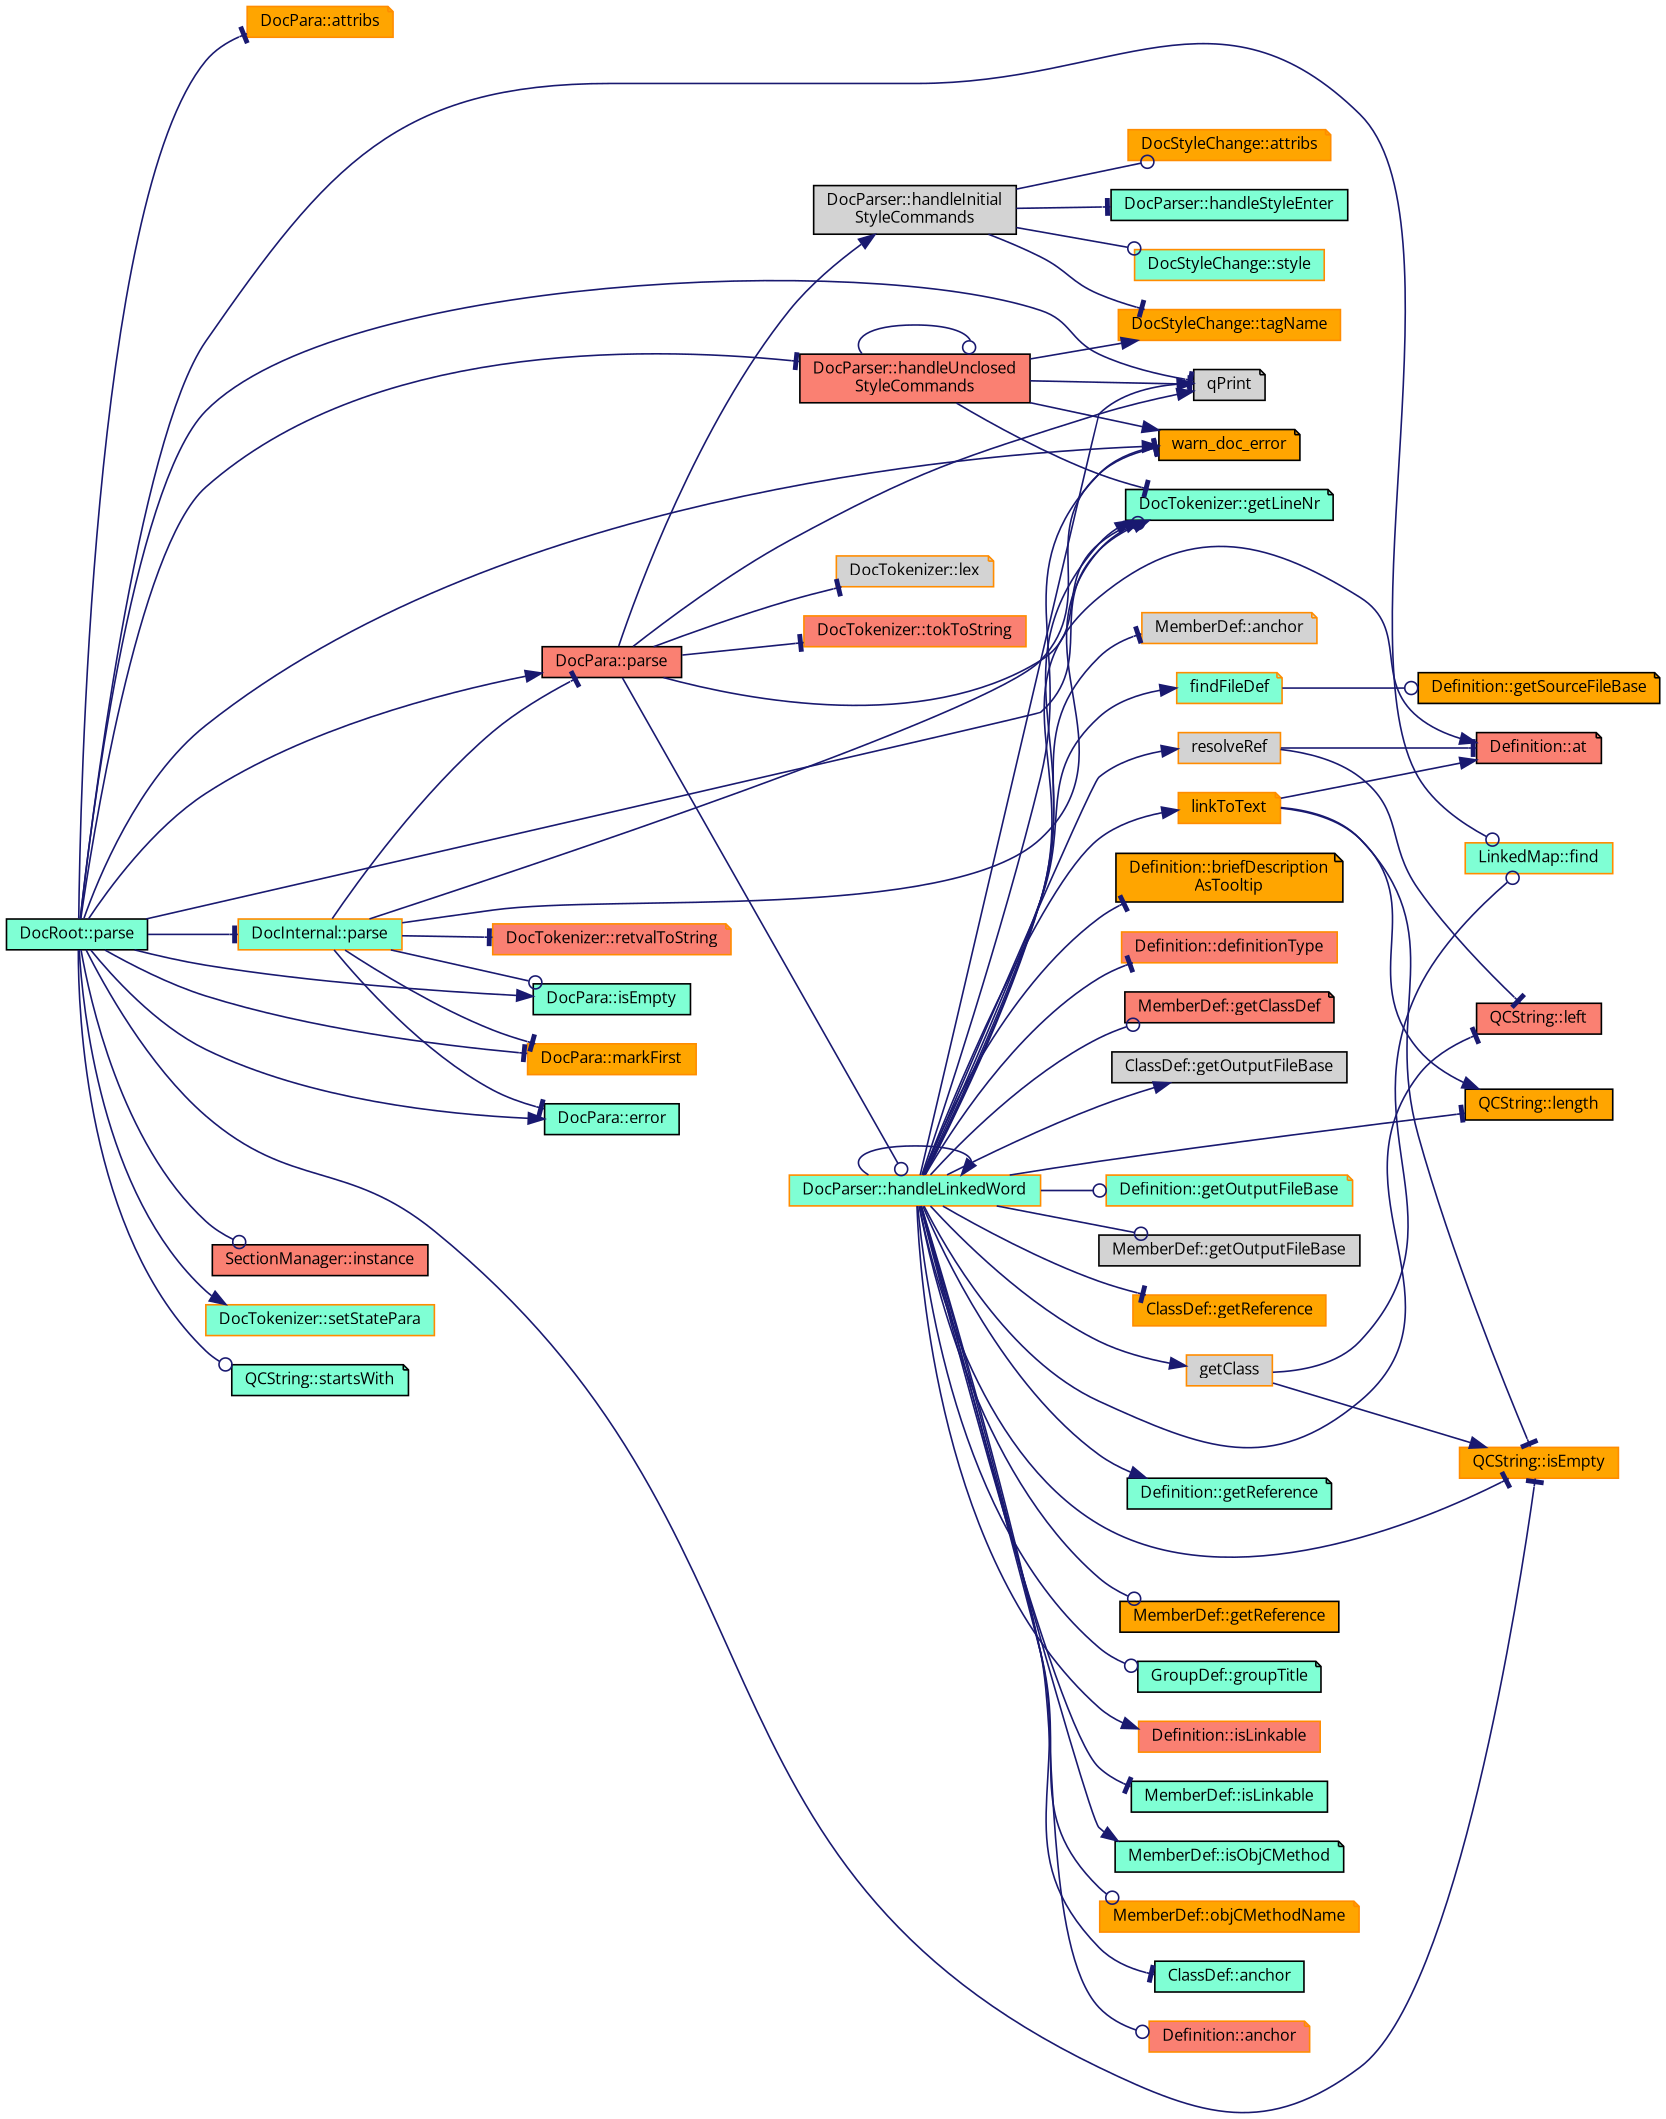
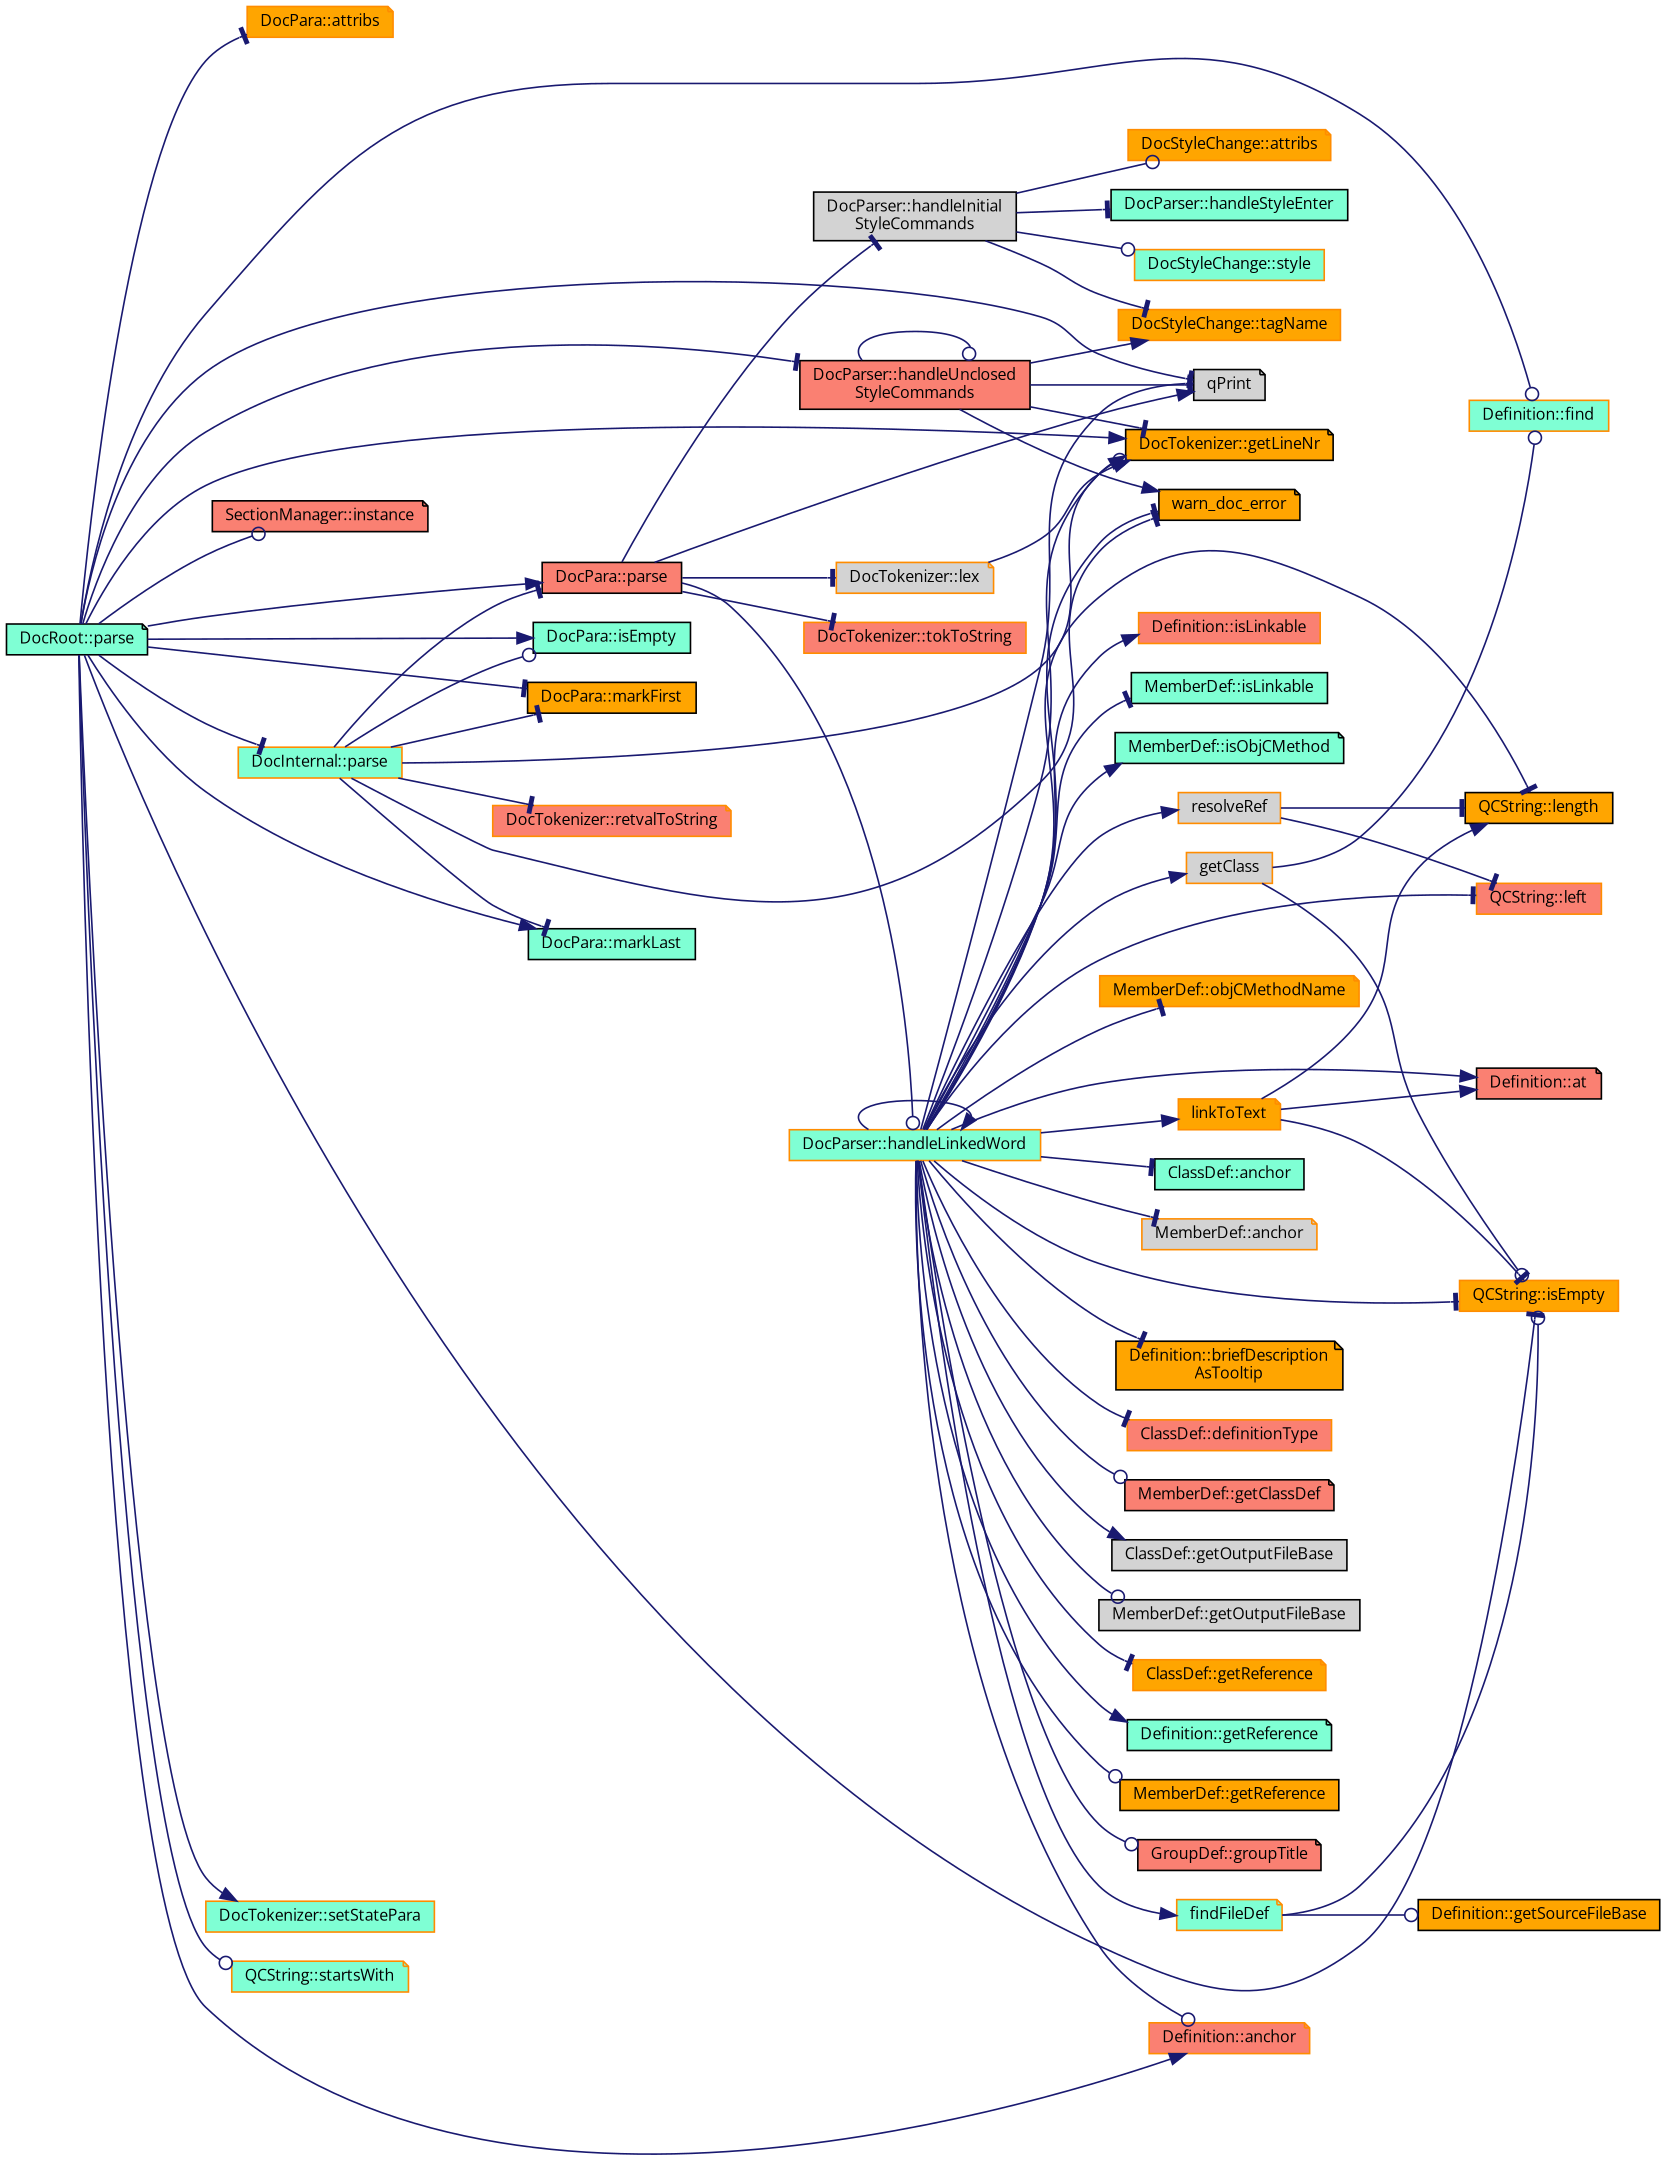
edge "DocPara::parse" -> "DocParser::handleInitial StyleCommands": arrowhead normal -> tee
node "DocTokenizer::getLineNr": fillcolor aquamarine -> orange
edge "DocRoot::parse" -> "warn_doc_error": now "DocRoot::parse" -> "Definition::anchor"
node "Definition::getSourceFileBase": shape note -> box
edge "DocPara::parse" -> "DocTokenizer::getLineNr": now "DocTokenizer::lex" -> "DocTokenizer::getLineNr"
edge "resolveRef" -> "Definition::at": now "resolveRef" -> "QCString::length"
edge "DocParser::handleLinkedWord" -> "qPrint": arrowhead normal -> tee
node "LinkedMap::find": label "LinkedMap::find" -> "Definition::find"
node "DocRoot::parse": shape box -> note
node "Definition::definitionType": label "Definition::definitionType" -> "ClassDef::definitionType"
node "QCString::left": color black -> darkorange
node "DocPara::markFirst": color darkorange -> black
node "DocPara::error": label "DocPara::error" -> "DocPara::markLast"
node "Definition::getOutputFileBase": removed
node "SectionManager::instance": shape box -> note
node "ClassDef::getReference": shape box -> note
node "QCString::startsWith": color black -> darkorange
edge "getClass" -> "QCString::isEmpty": arrowhead normal -> odot
edge "DocParser::handleLinkedWord" -> "MemberDef::objCMethodName": arrowhead odot -> tee
edge "findFileDef" -> "QCString::isEmpty": added
node "GroupDef::groupTitle": fillcolor aquamarine -> salmon
